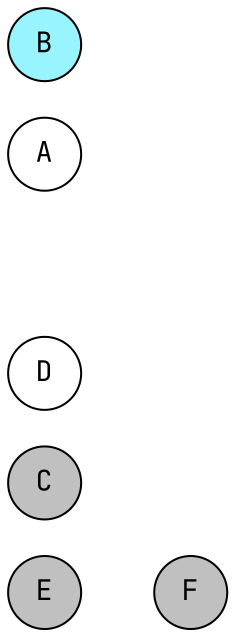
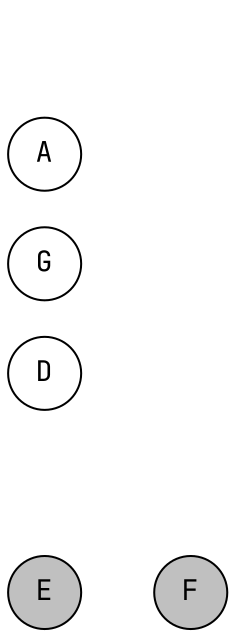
node "B": removed
node "G": added
node "C": removed
